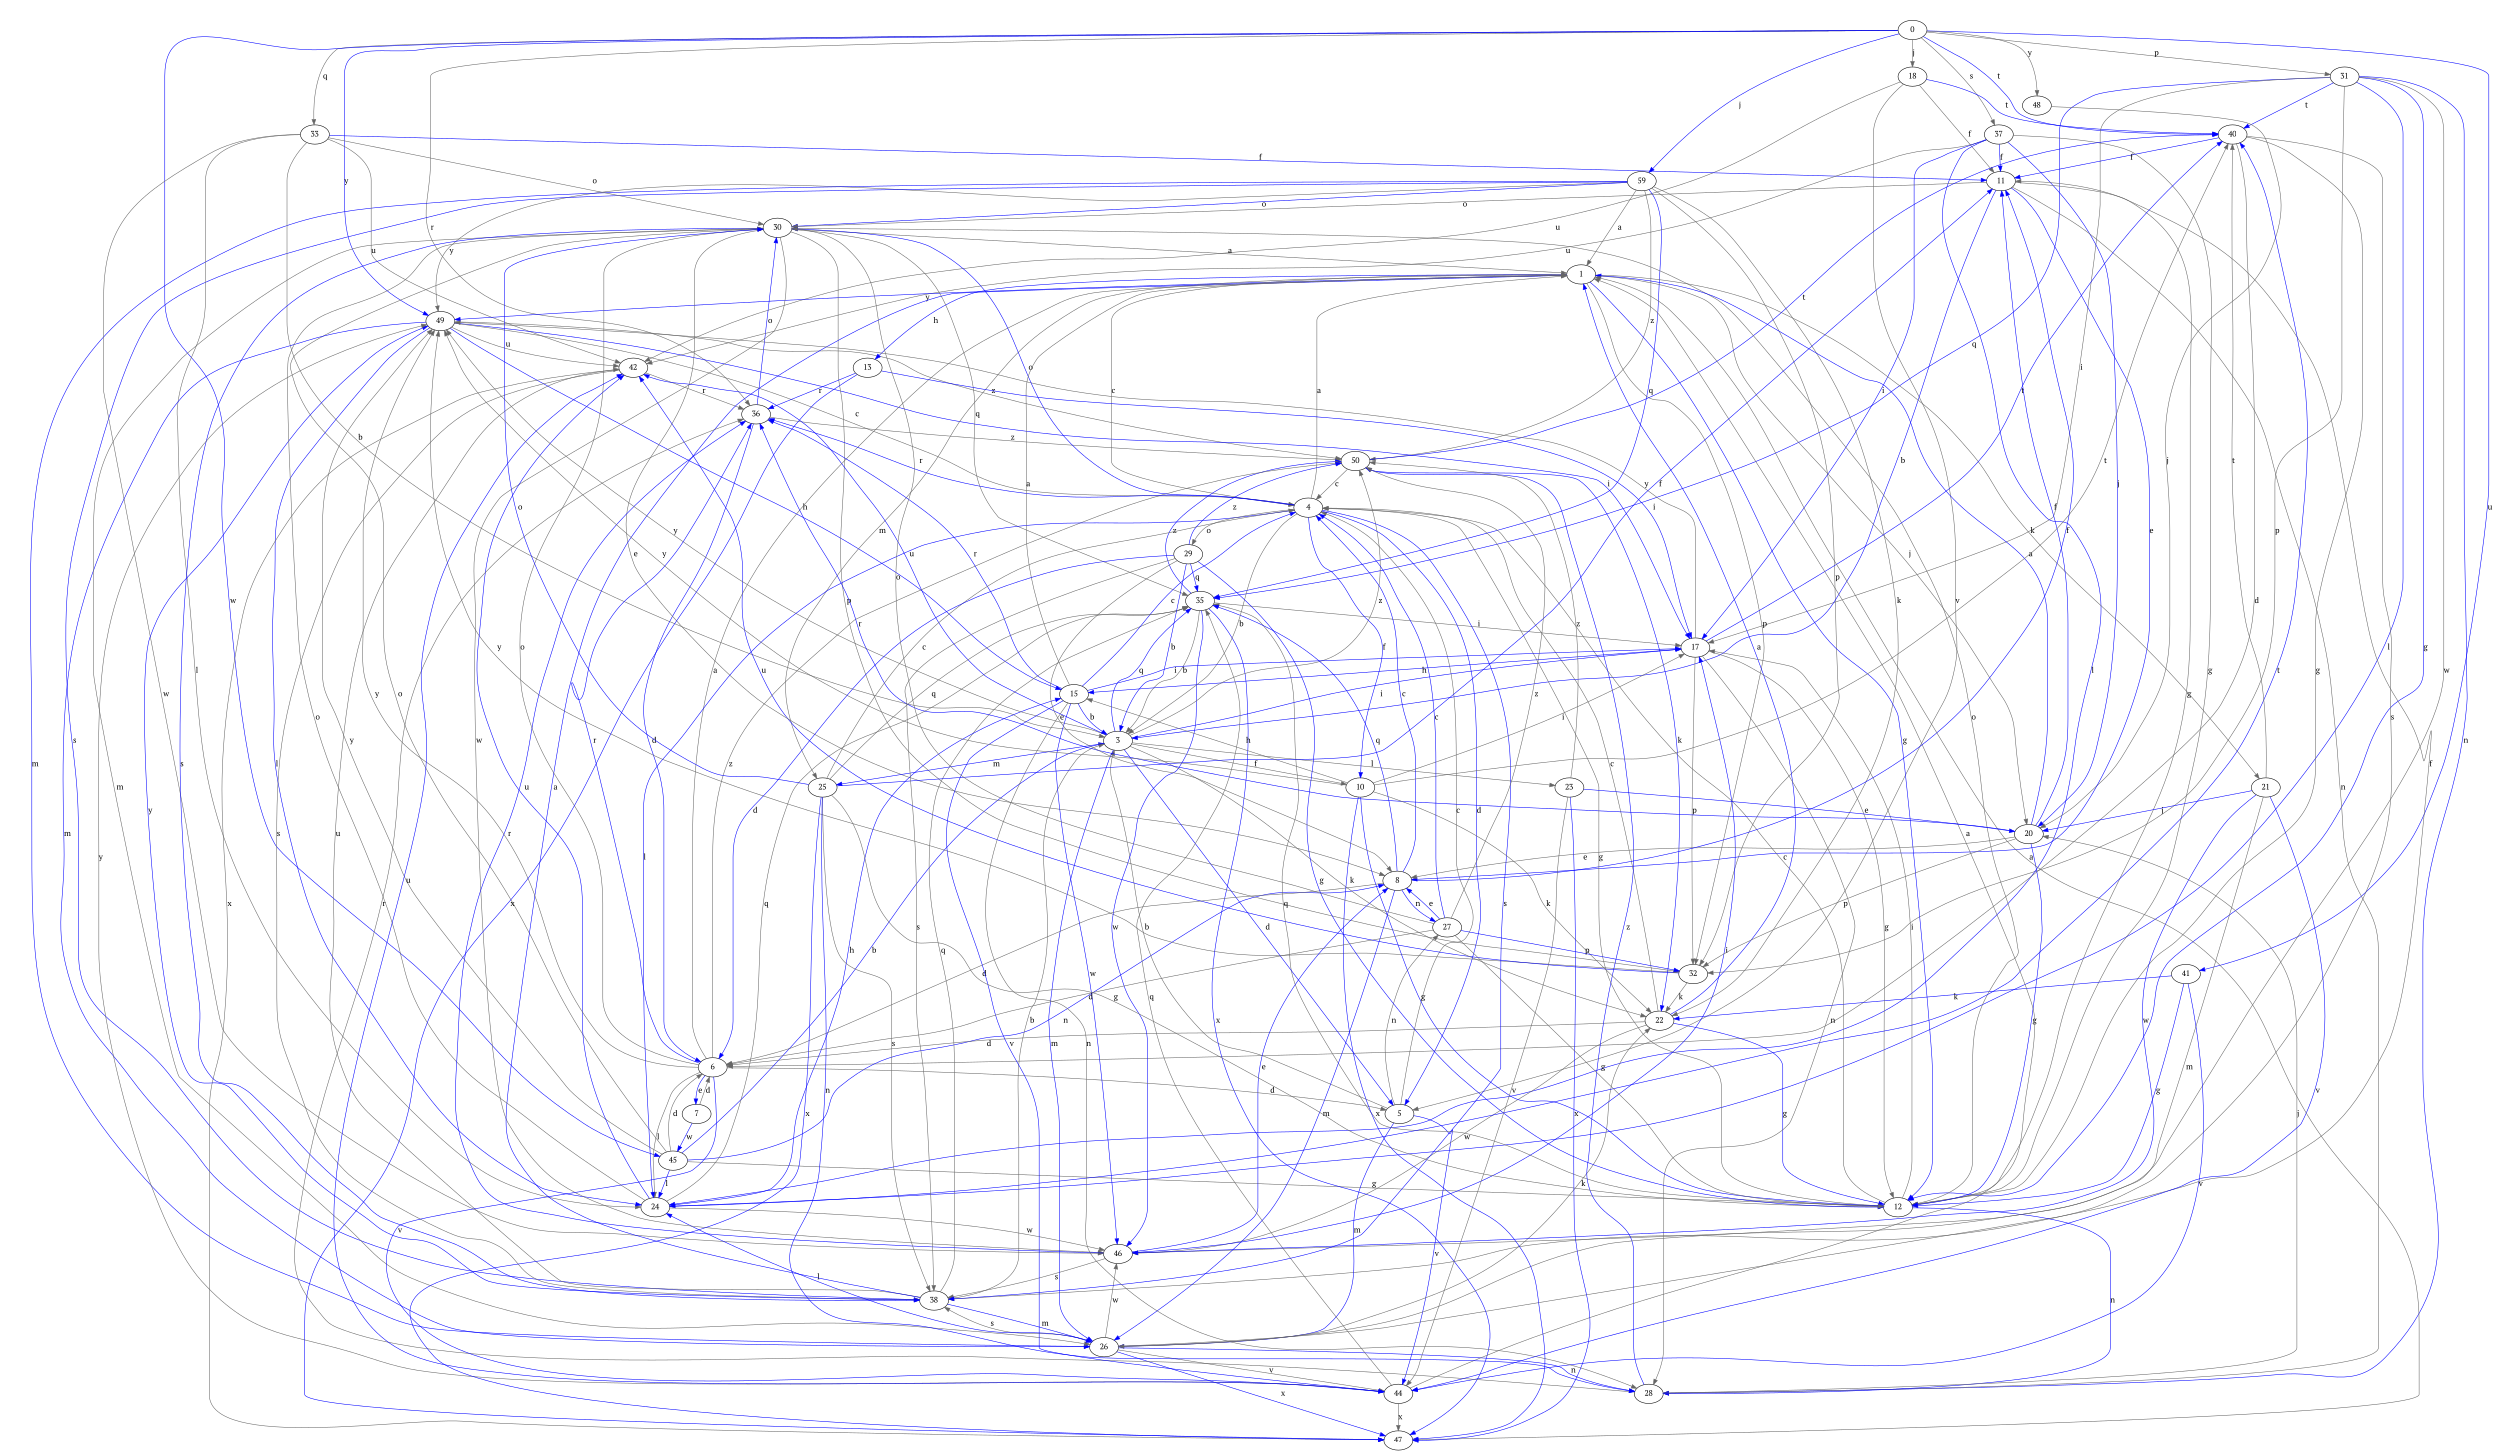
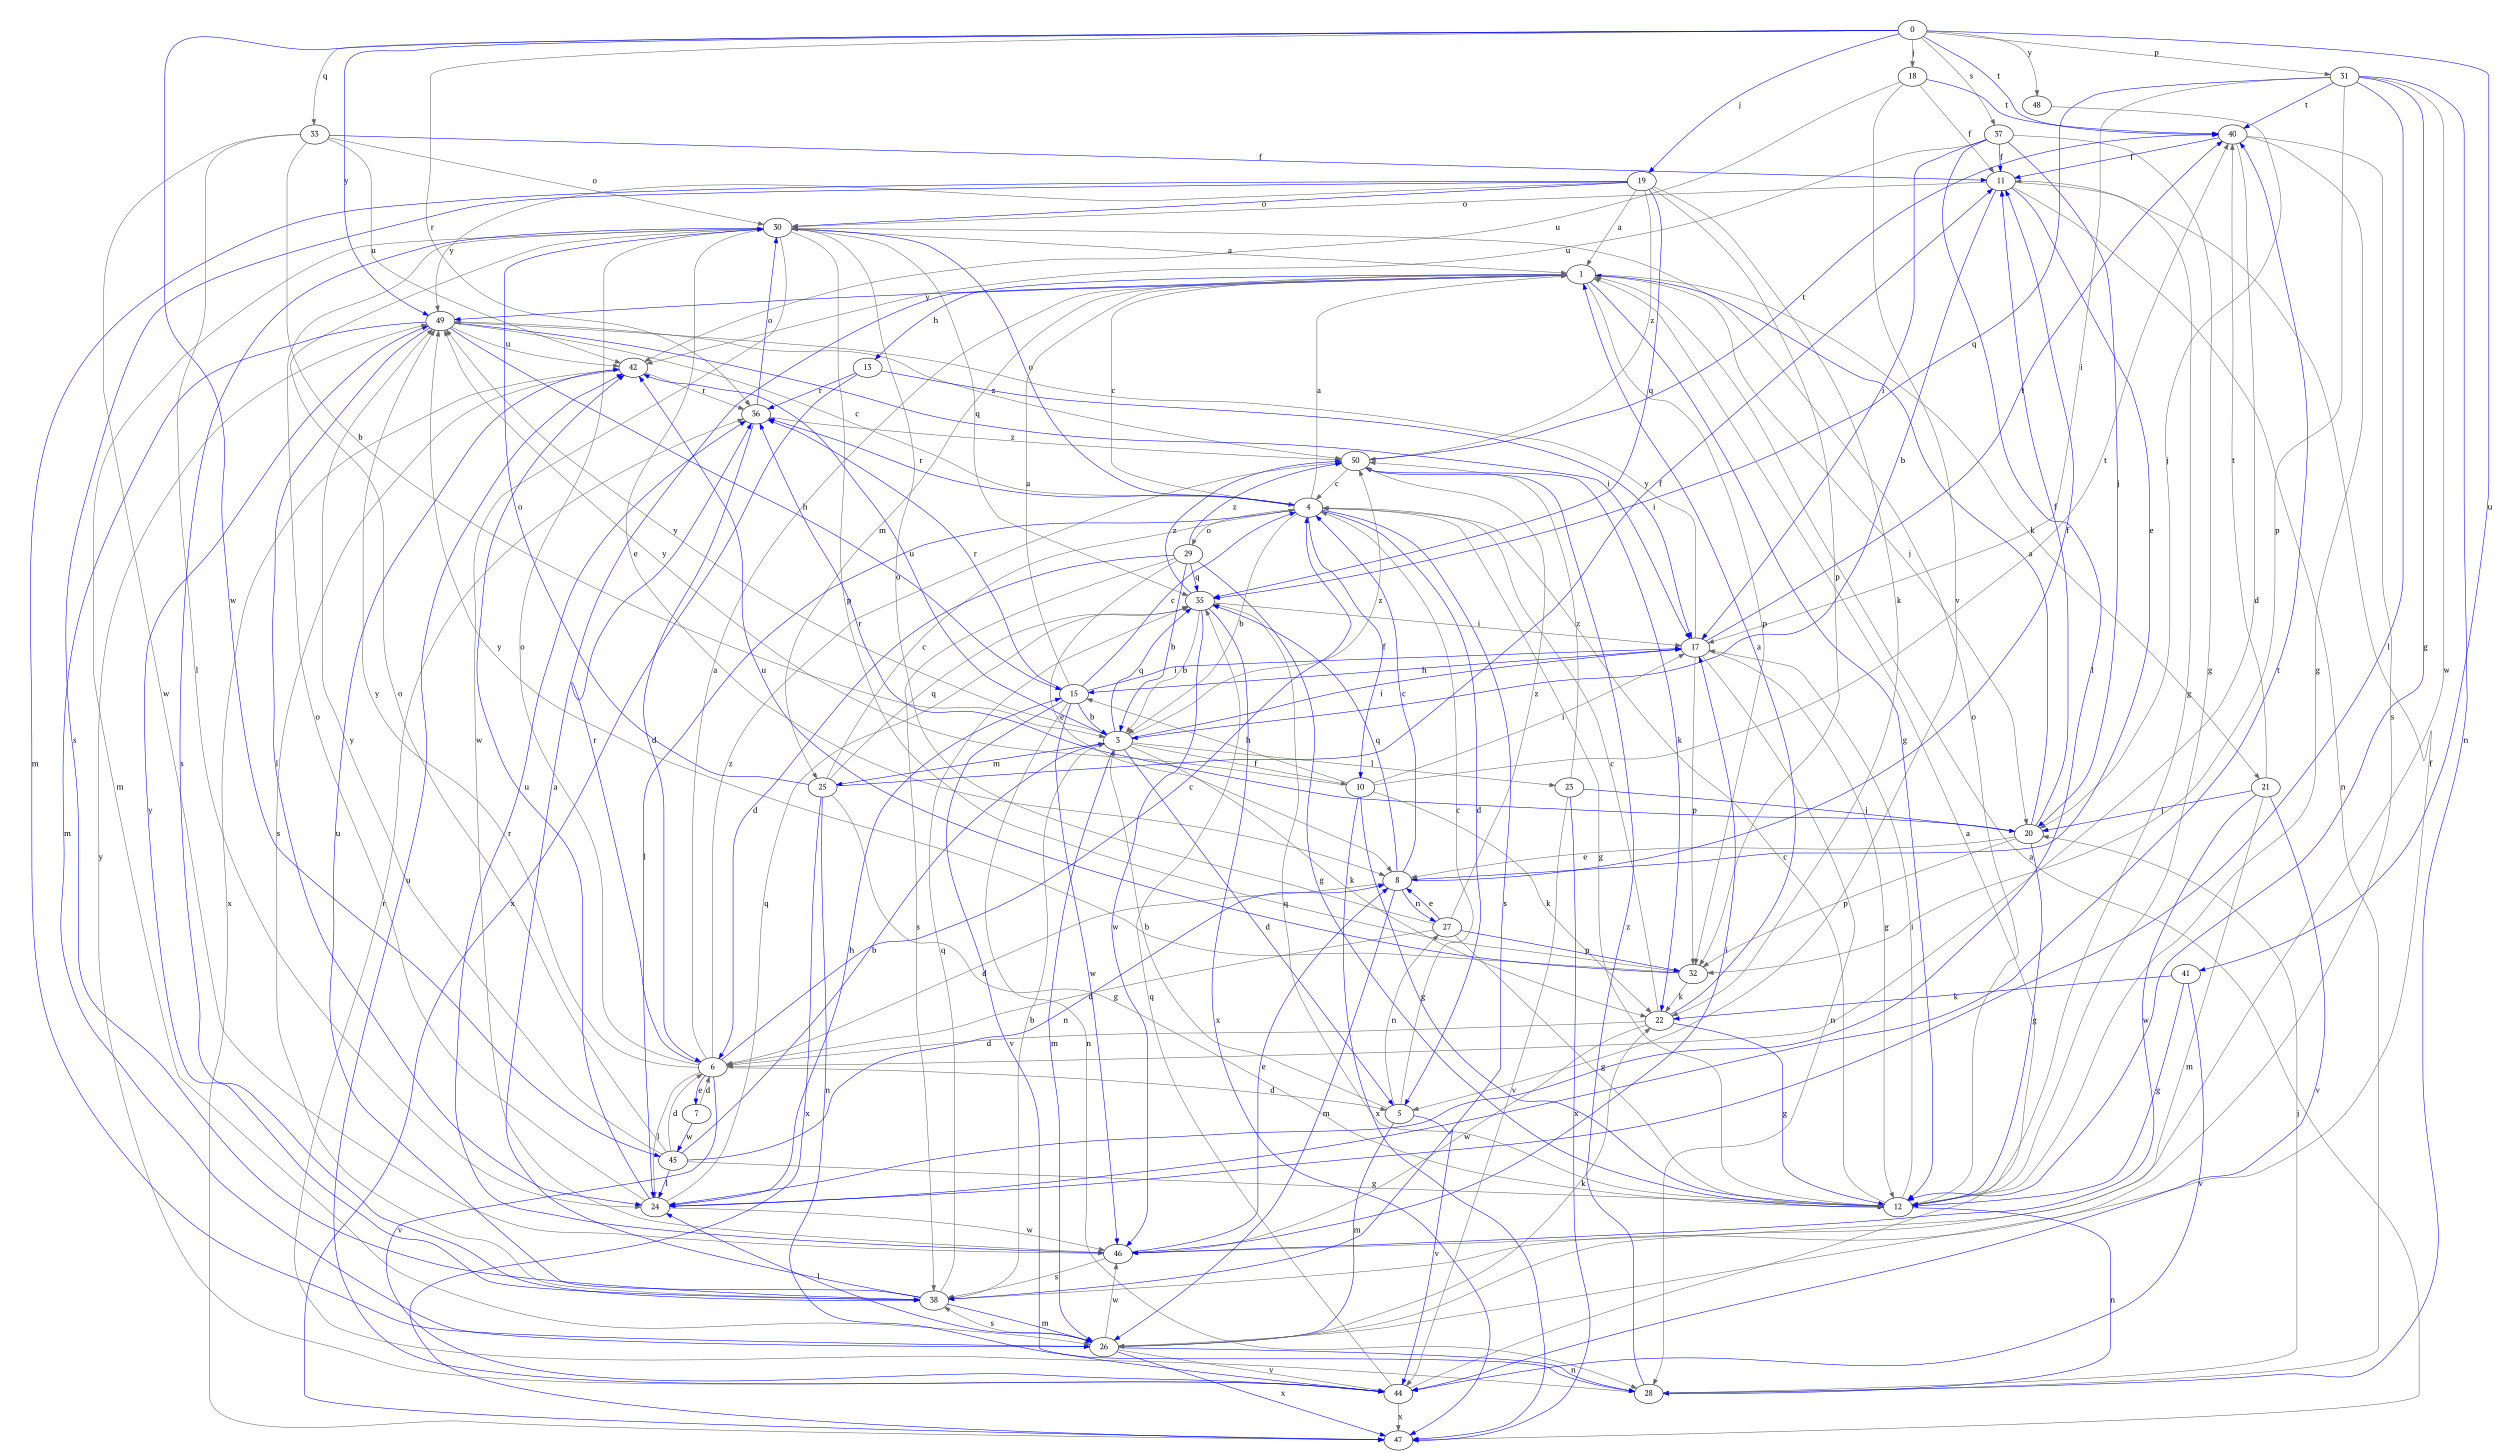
node "59": label "59" -> "19"
edge "27" -> "4": now "6" -> "4"
edge "23" -> "20": label "e" -> "j"
edge "38" -> "42": color gray40 -> blue
edge "25" -> "38": removed, label "s"
